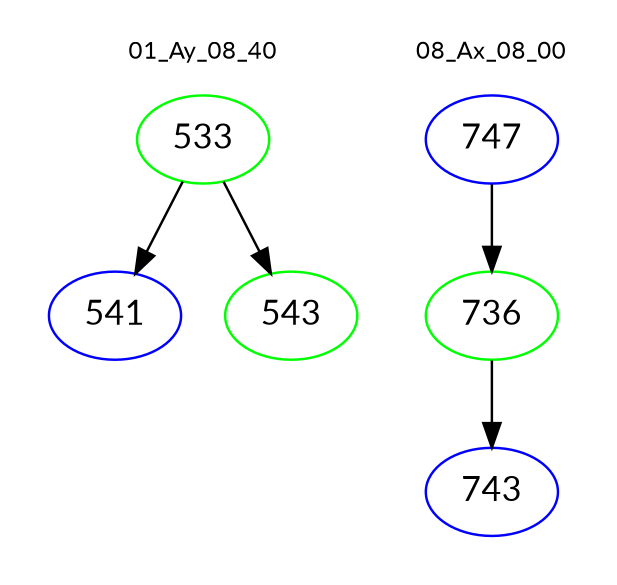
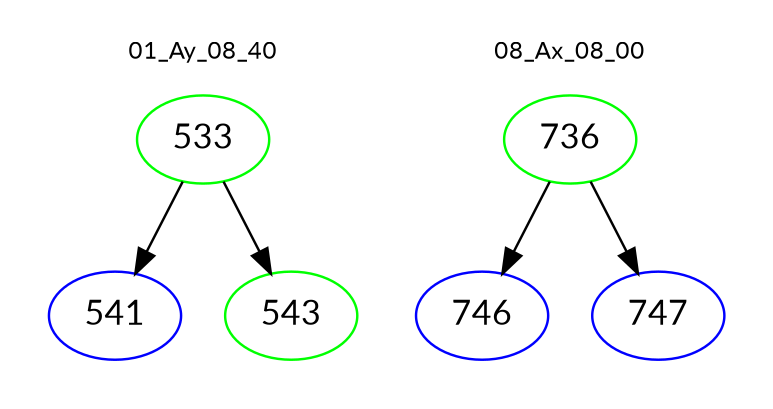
edge "747" -> "736": reversed
node "743": label "743" -> "746"
